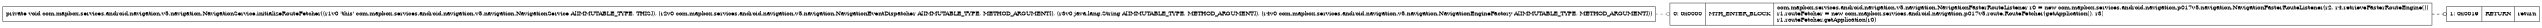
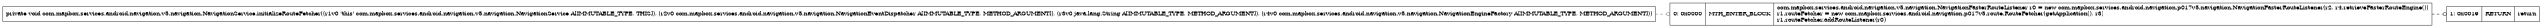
node "0: 0x0000": text "r1.routeFetcher.getApplication(r0)" -> "r1.routeFetcher.addRouteListener(r0)"
